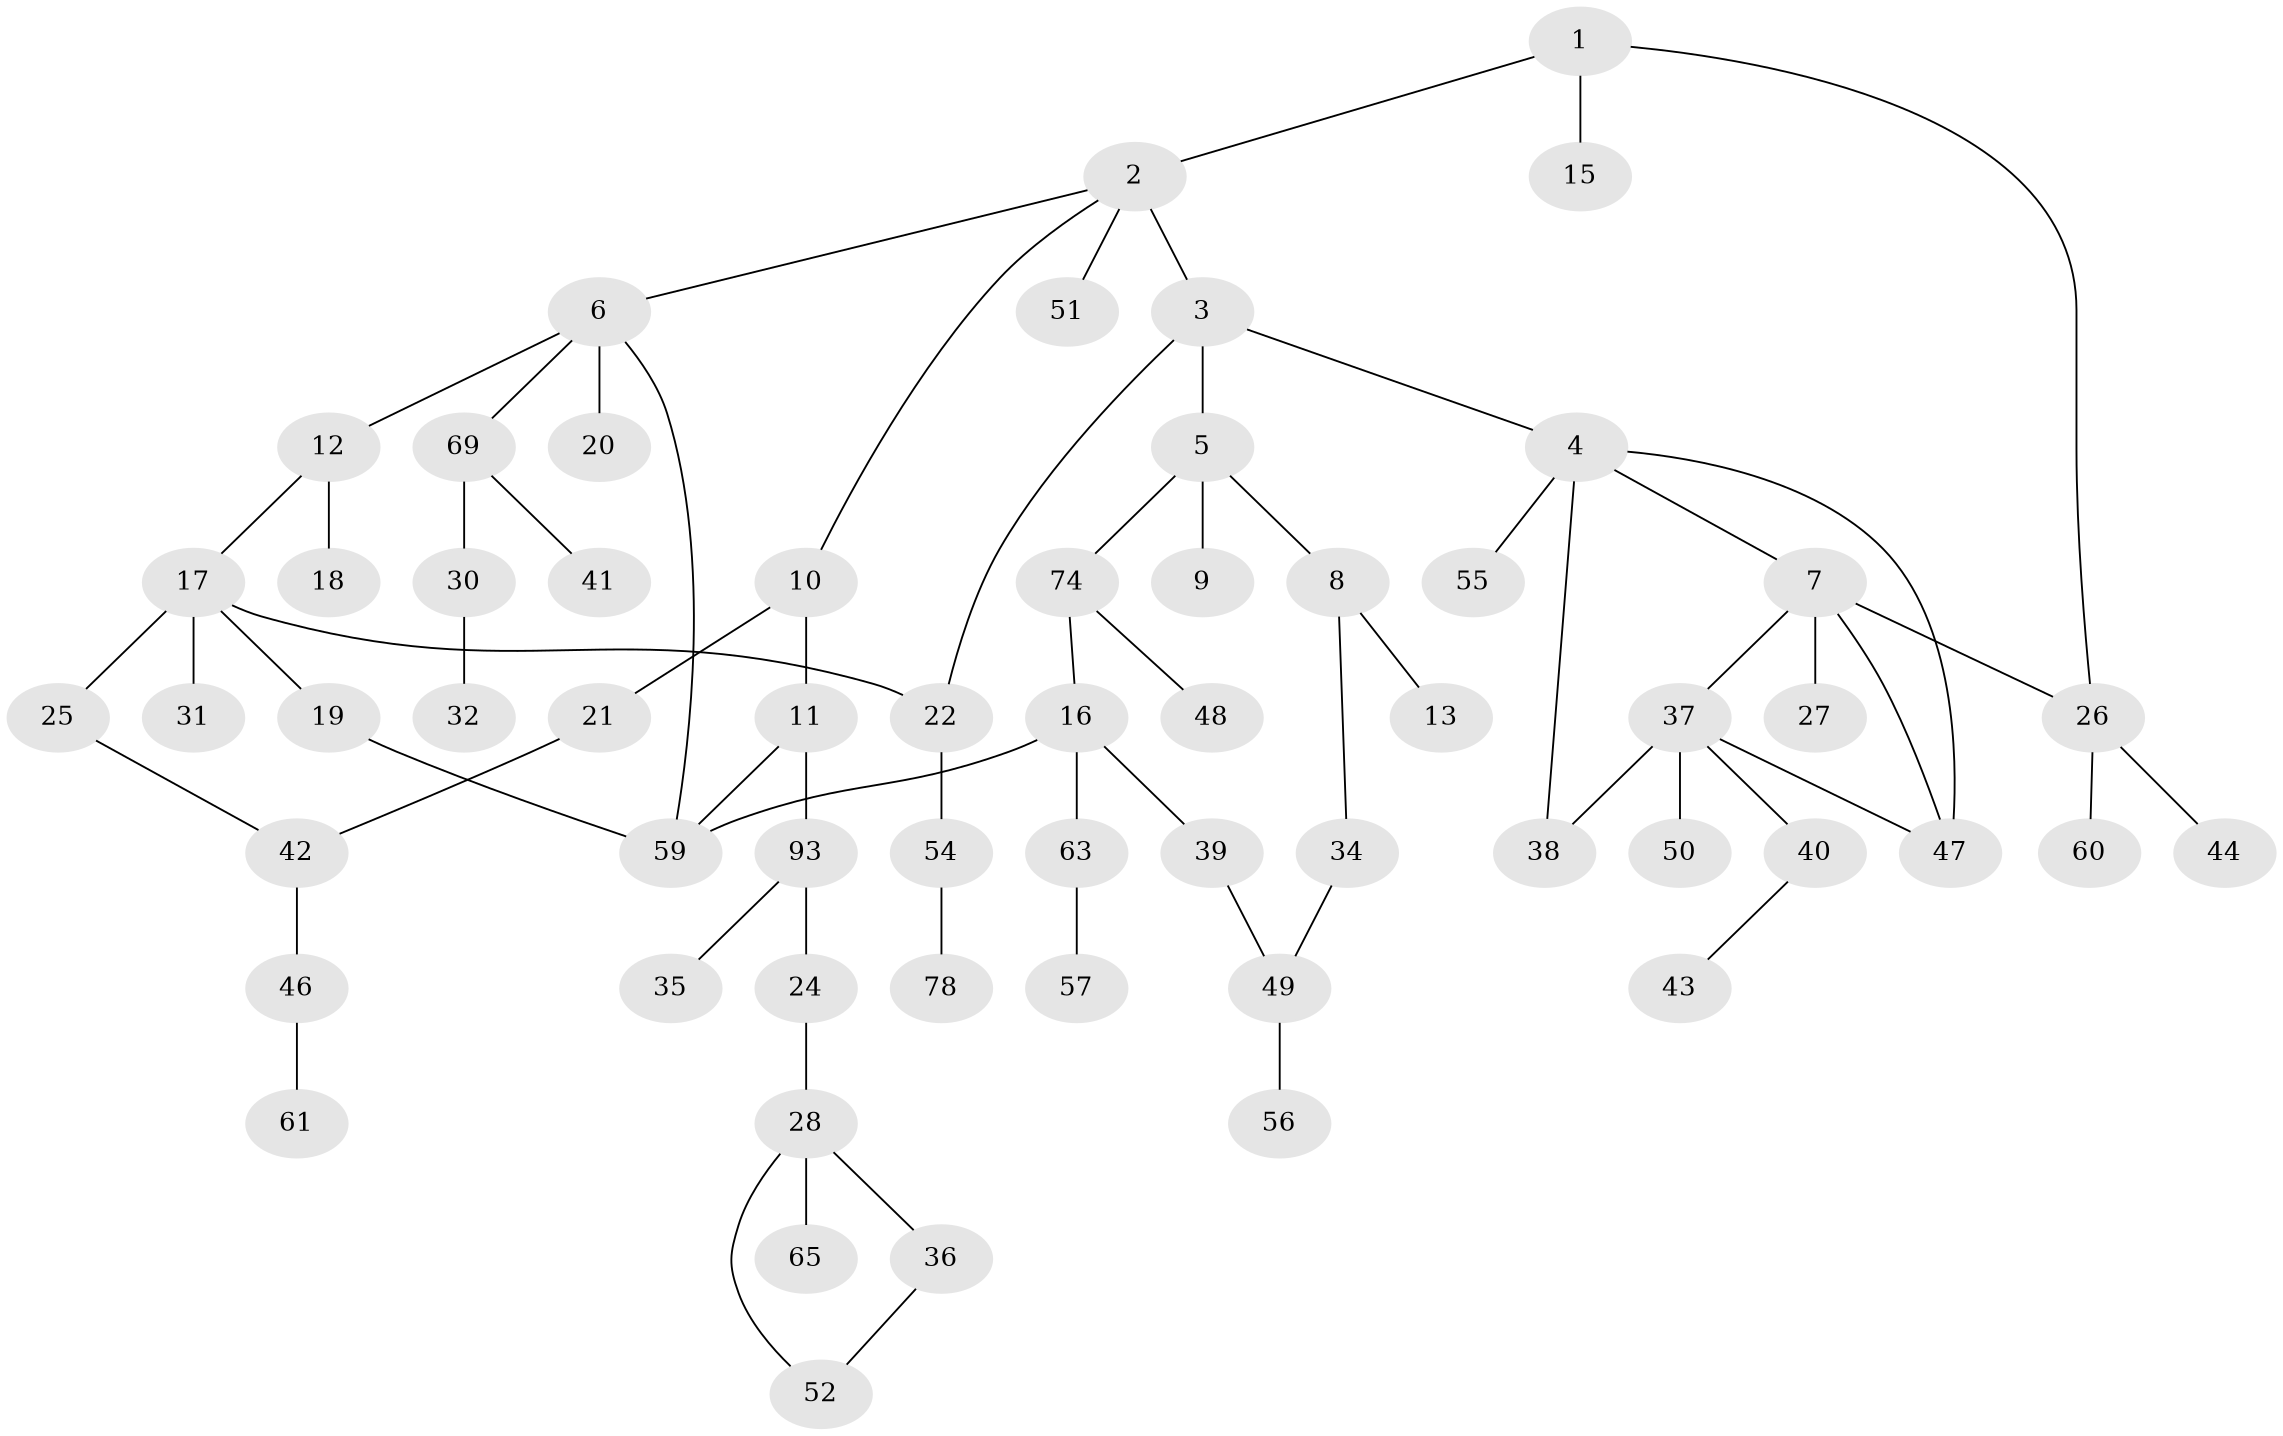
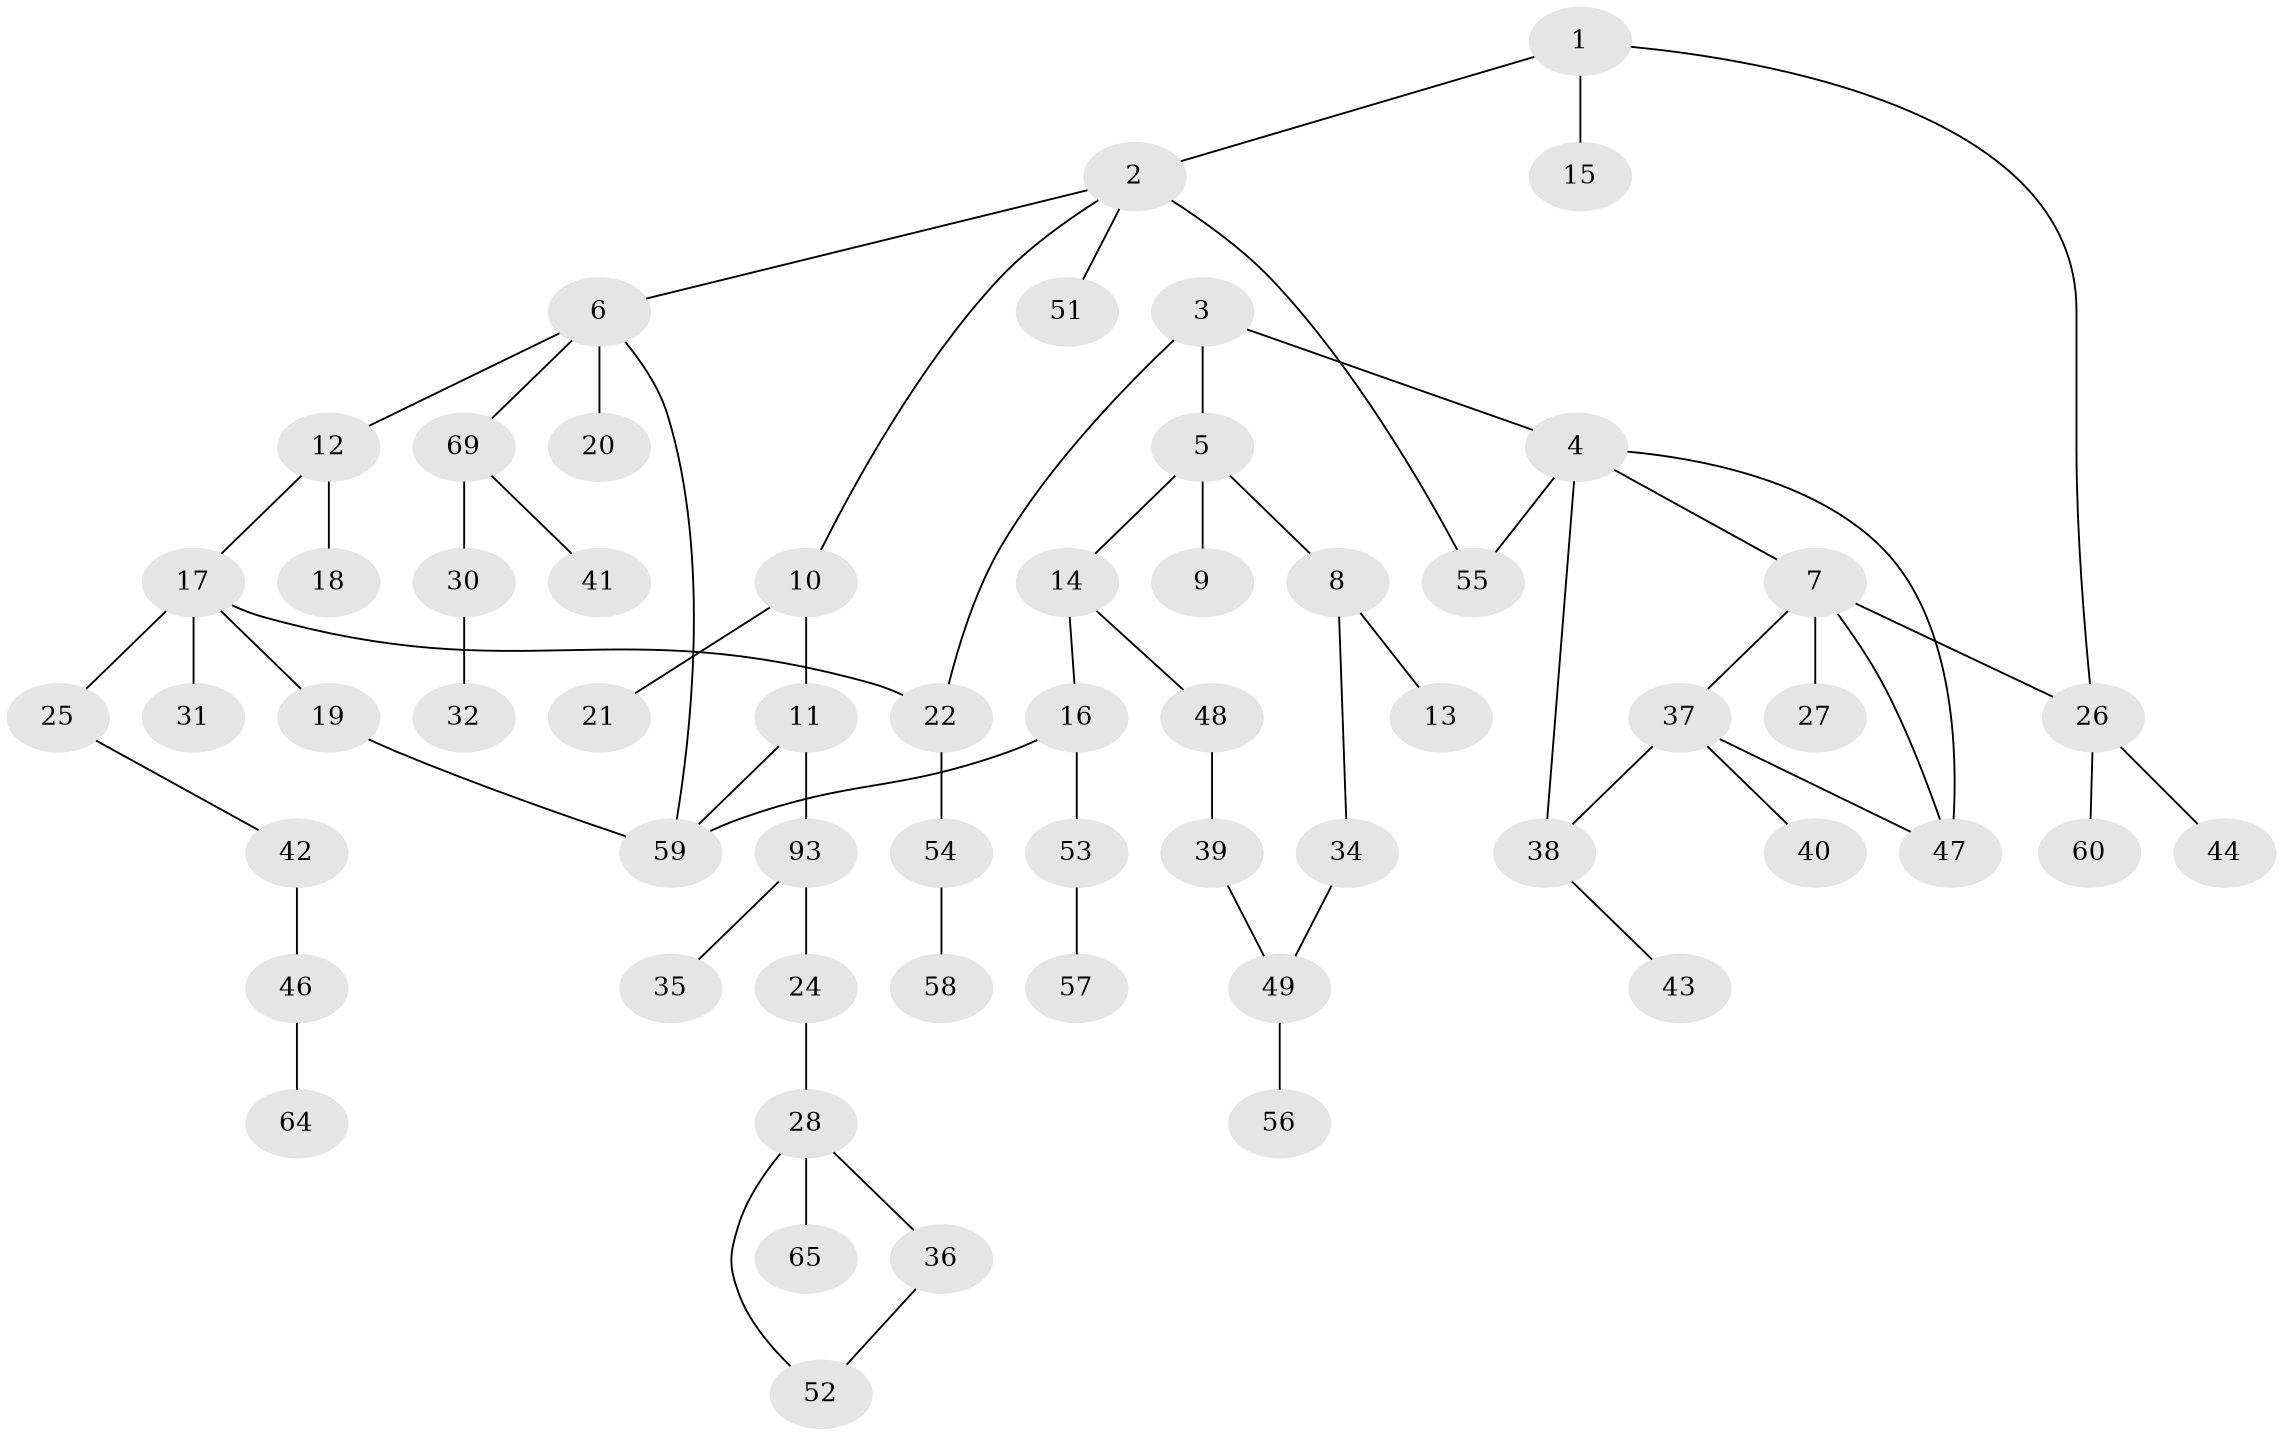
edge "2" -- "3": now "2" -- "55"
node "74": label "74" -> "14"
edge "16" -- "39": now "48" -- "39"
edge "21" -- "42": removed
node "63": label "63" -> "53"
node "50": removed
edge "40" -- "43": now "38" -- "43"
node "78": label "78" -> "58"
node "61": label "61" -> "64"
